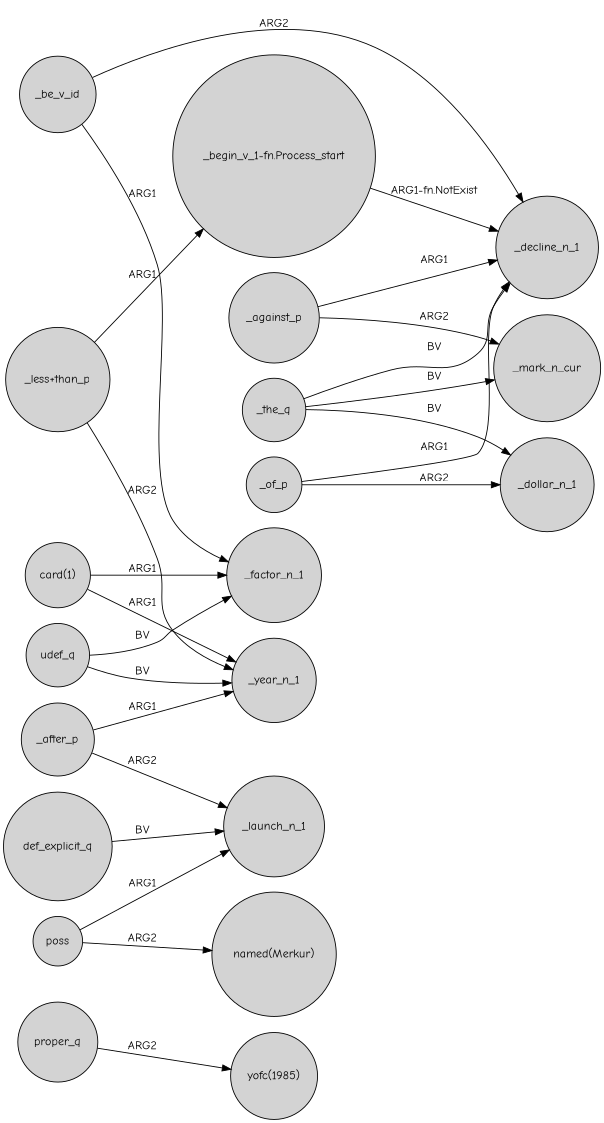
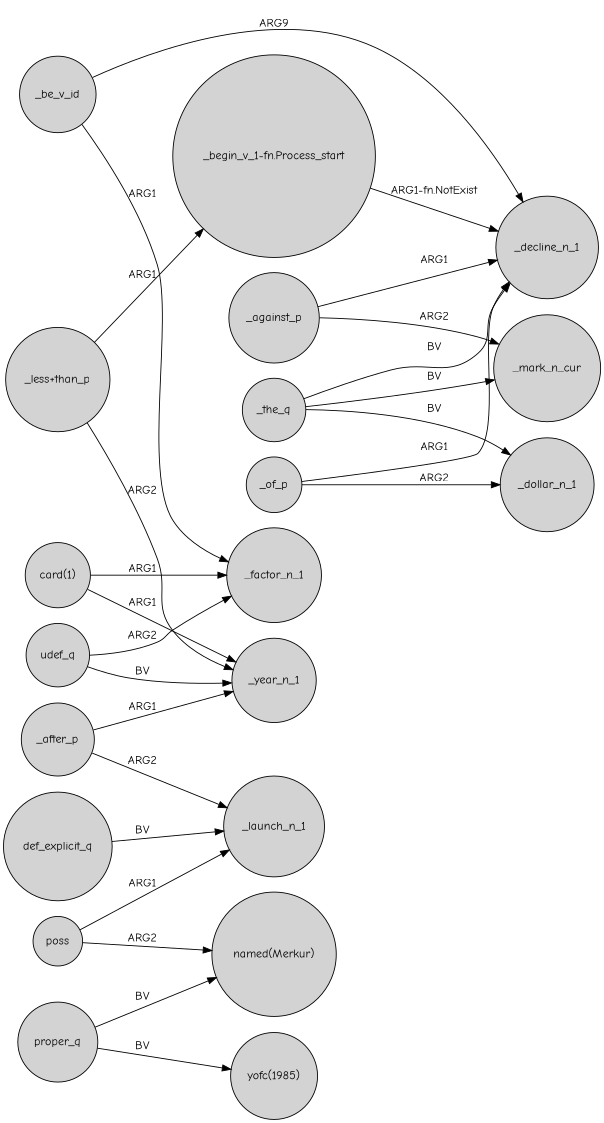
edge "_be_v_id" -> "_decline_n_1": label "ARG2" -> "ARG9"
edge "udef_q" -> "_factor_n_1": label "BV" -> "ARG2"
edge "proper_q" -> "named(Merkur)": added, label "BV"
edge "proper_q" -> "yofc(1985)": label "ARG2" -> "BV"
